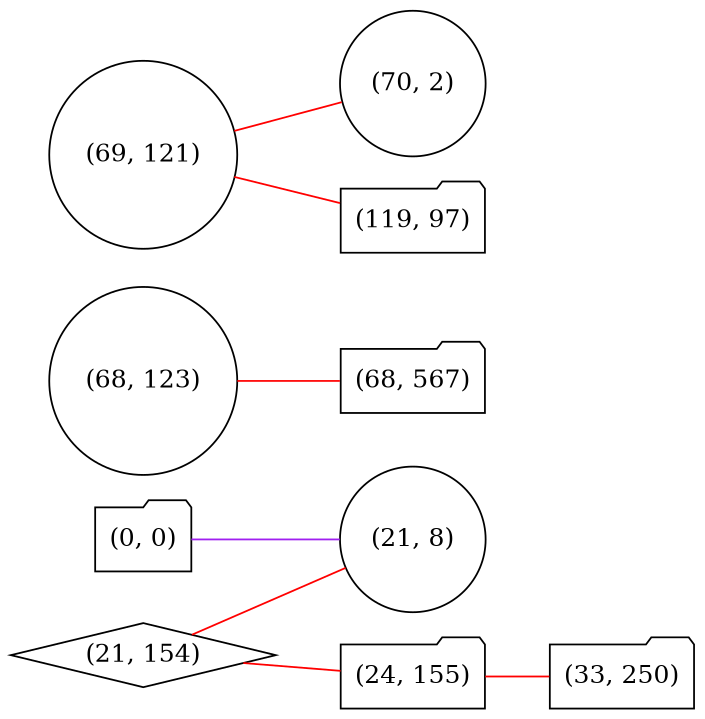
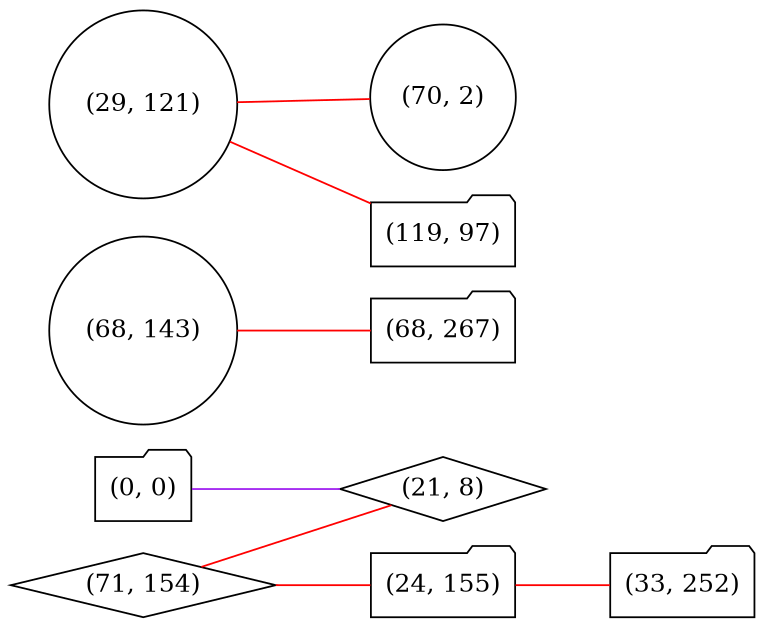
node "(69, 121)": label "(69, 121)" -> "(29, 121)"
node "(68, 123)": label "(68, 123)" -> "(68, 143)"
node "(68, 567)": label "(68, 567)" -> "(68, 267)"
node "(21, 8)": shape circle -> diamond
node "(21, 154)": label "(21, 154)" -> "(71, 154)"
node "(33, 250)": label "(33, 250)" -> "(33, 252)"
